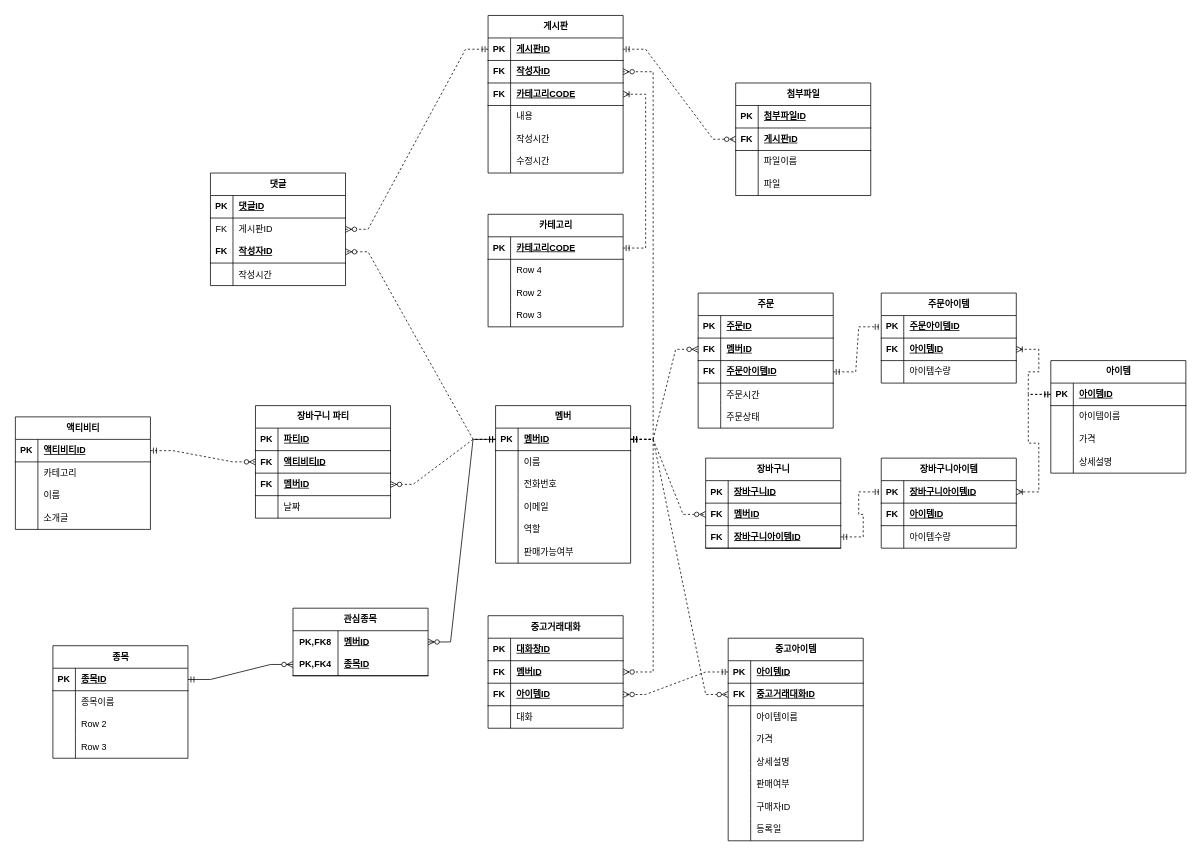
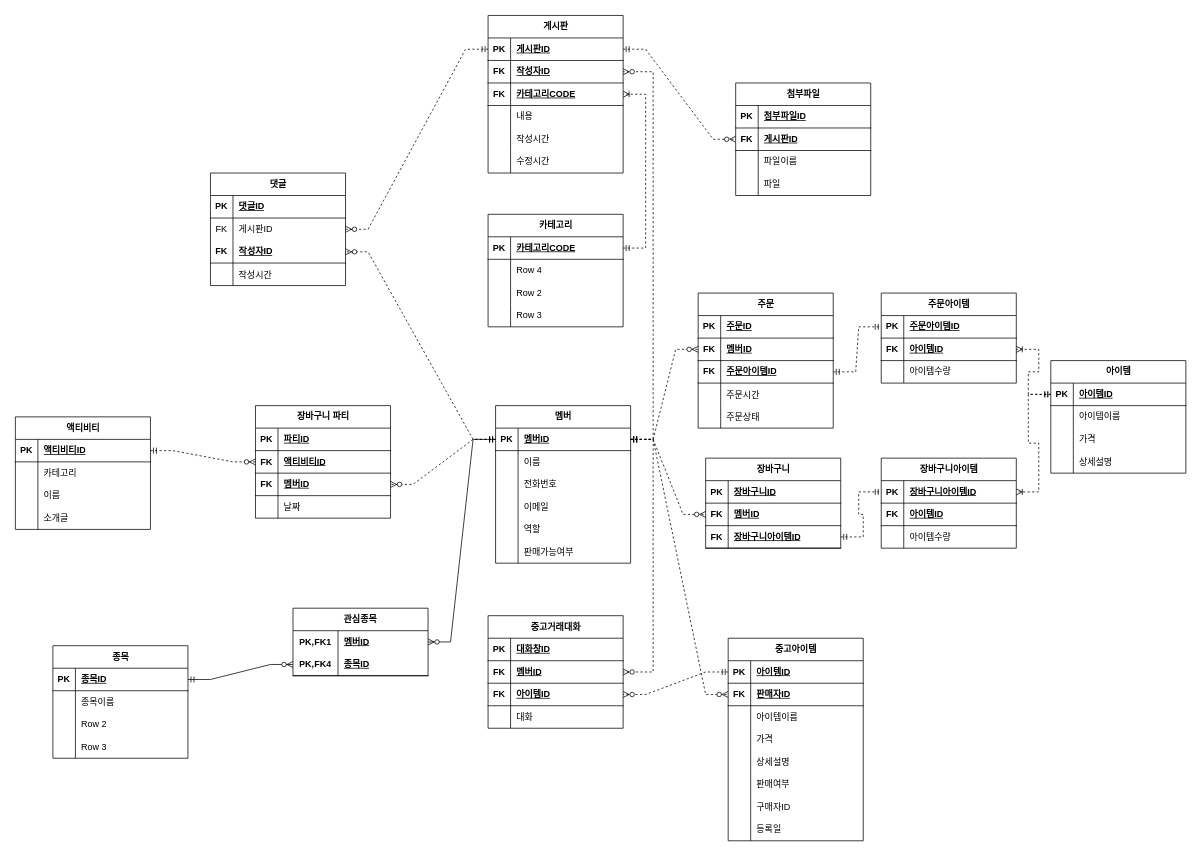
node "PK,FK8": label "PK,FK8" -> "PK,FK1"
node "중고거래대화ID": label "중고거래대화ID" -> "판매자ID"
